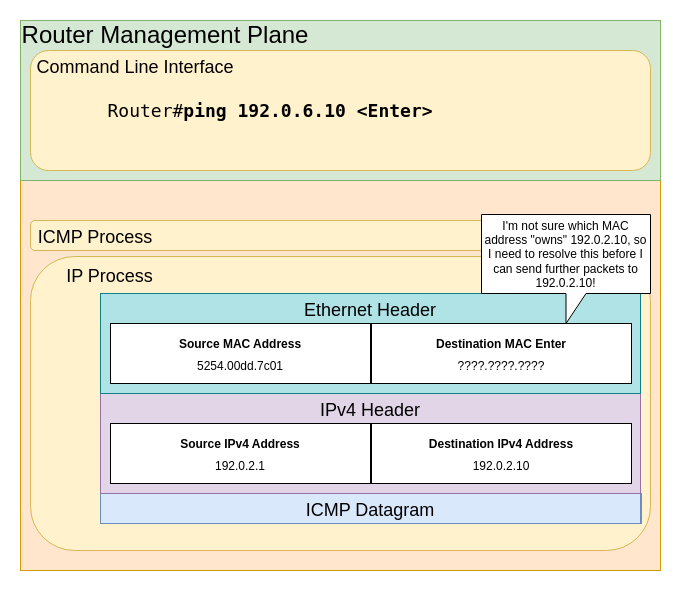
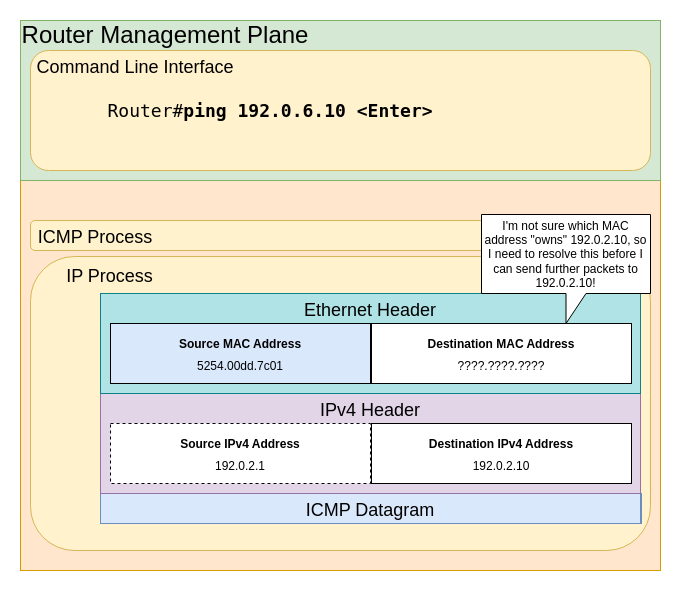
node "Source MAC Address 5254.00dd.7c01": fillcolor #ffffff -> #dae8fc
node "Destination MAC Enter ????.????.????": label "Destination MAC Enter ????.????.????" -> "Destination MAC Address ????.????.????"
node "Source IPv4 Address 192.0.2.1": style solid -> dashed
